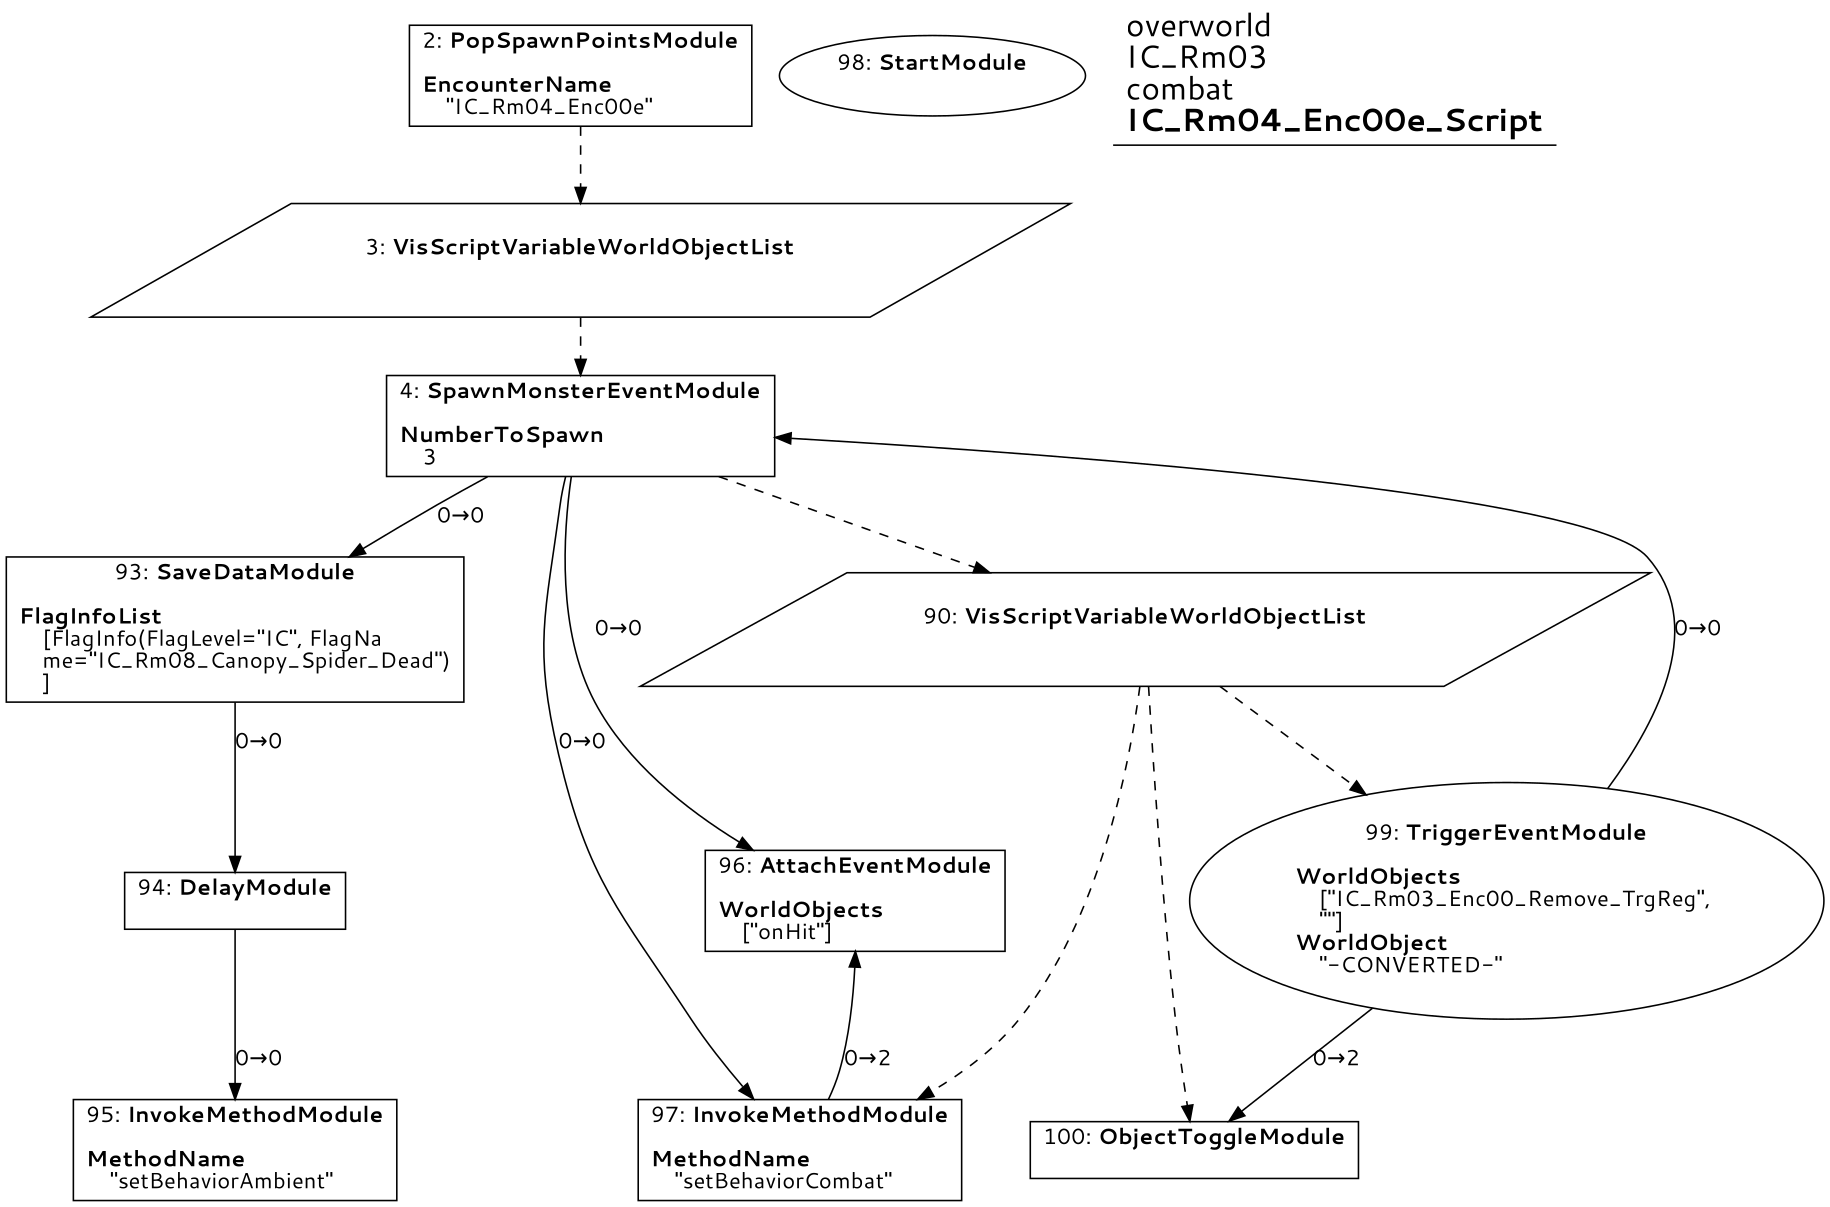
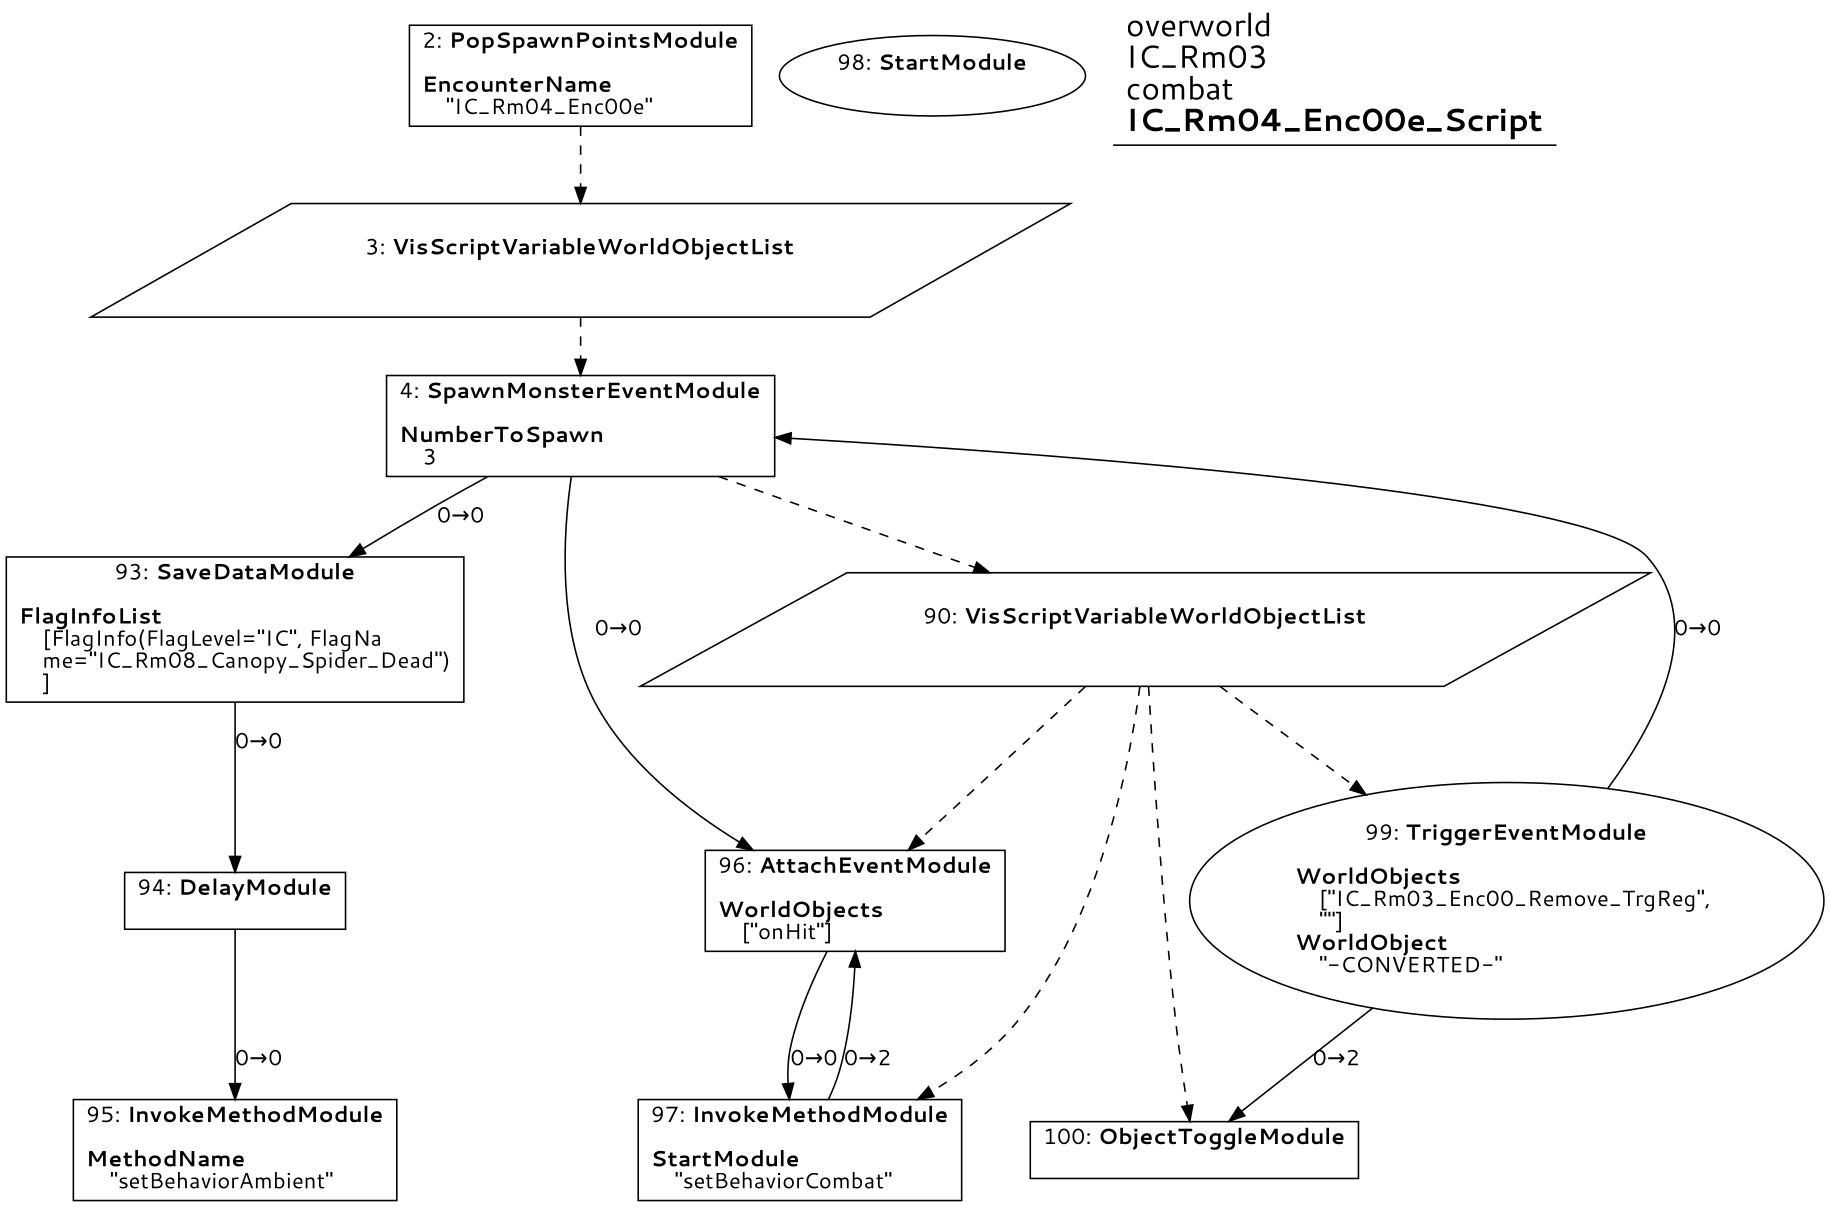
edge "90:" -> "96:": added
edge "4:" -> "97:": now "96:" -> "97:"
node "97:": text "MethodName" -> "StartModule"
